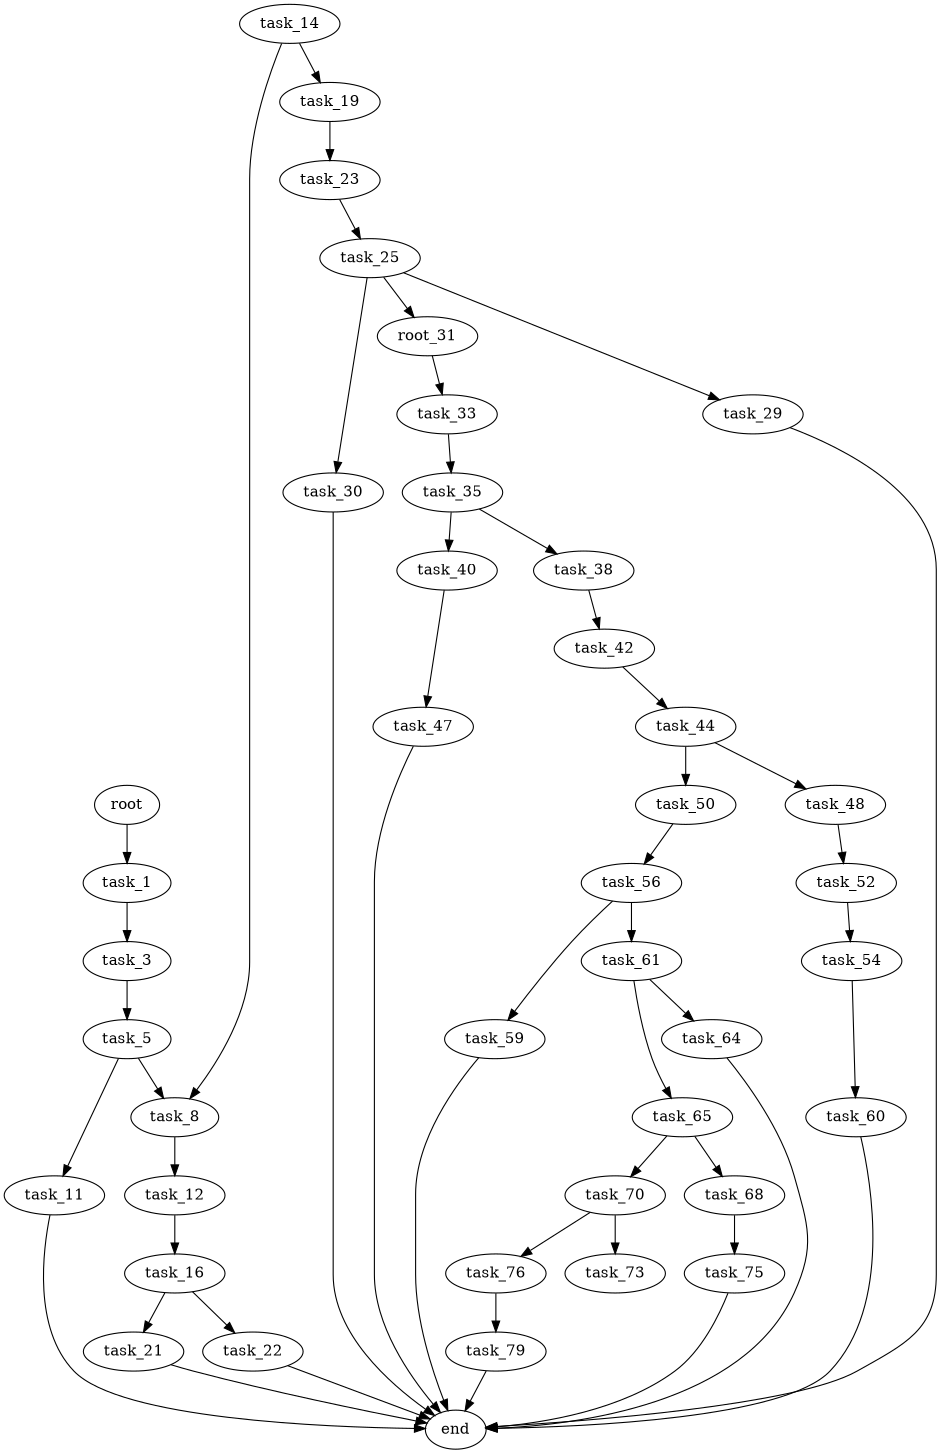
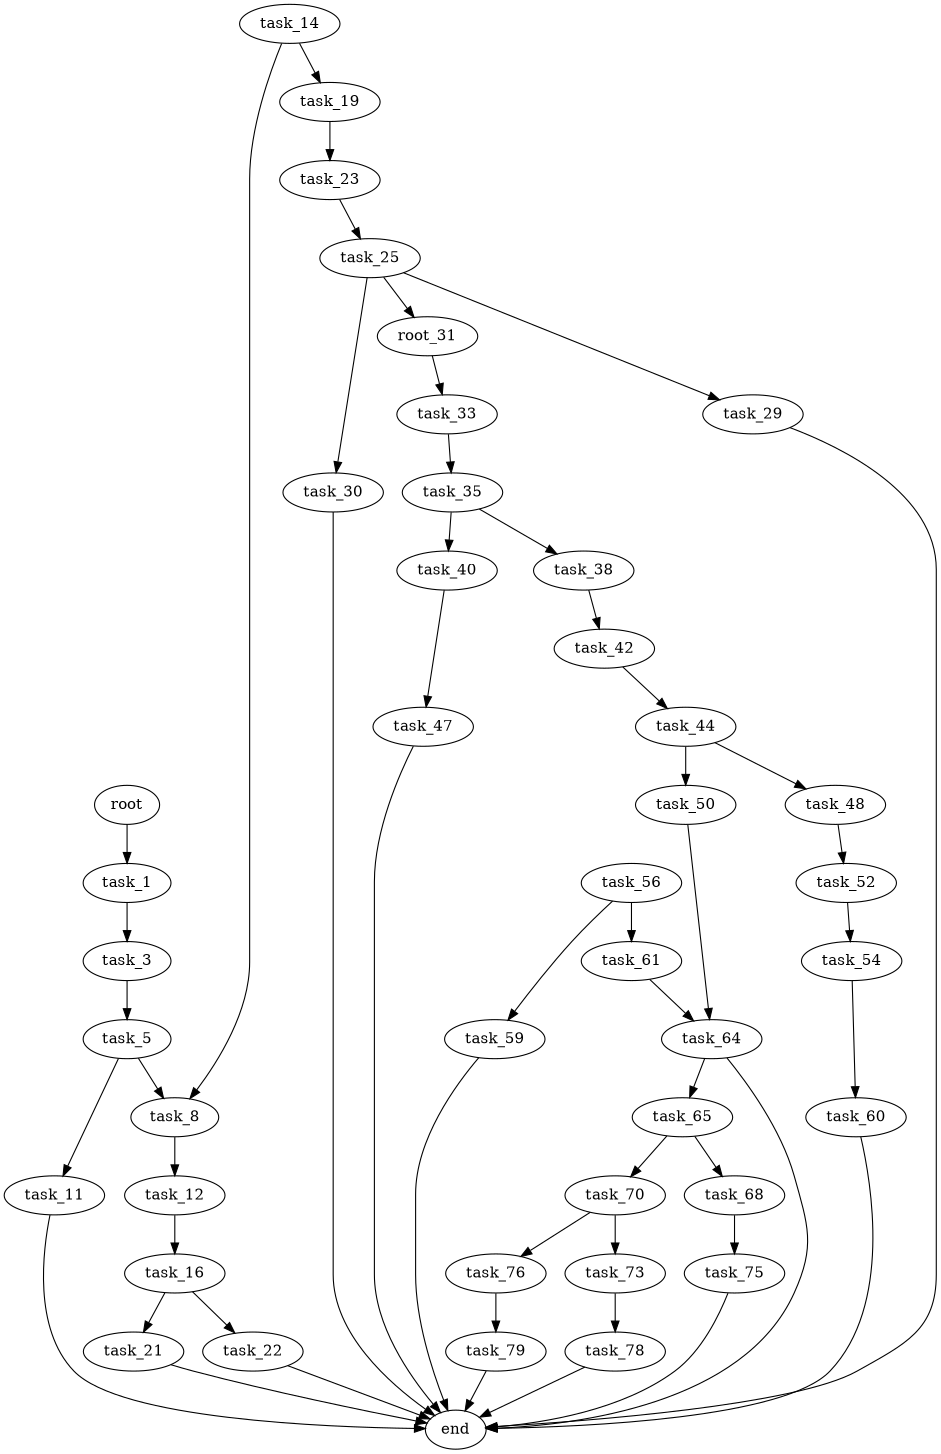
edge "task_50" -> "task_56": now "task_50" -> "task_64"
edge "task_61" -> "task_65": now "task_64" -> "task_65"
node "task_78": added
